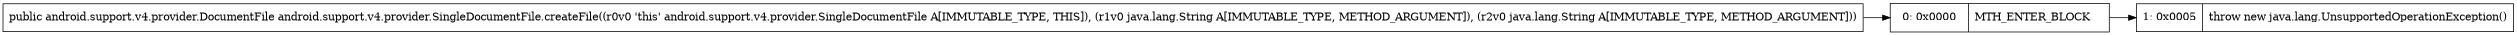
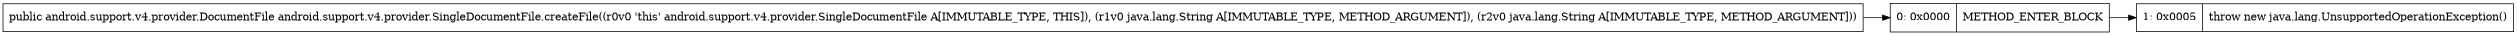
node "0: 0x0000": text "MTH_ENTER_BLOCK" -> "METHOD_ENTER_BLOCK"
